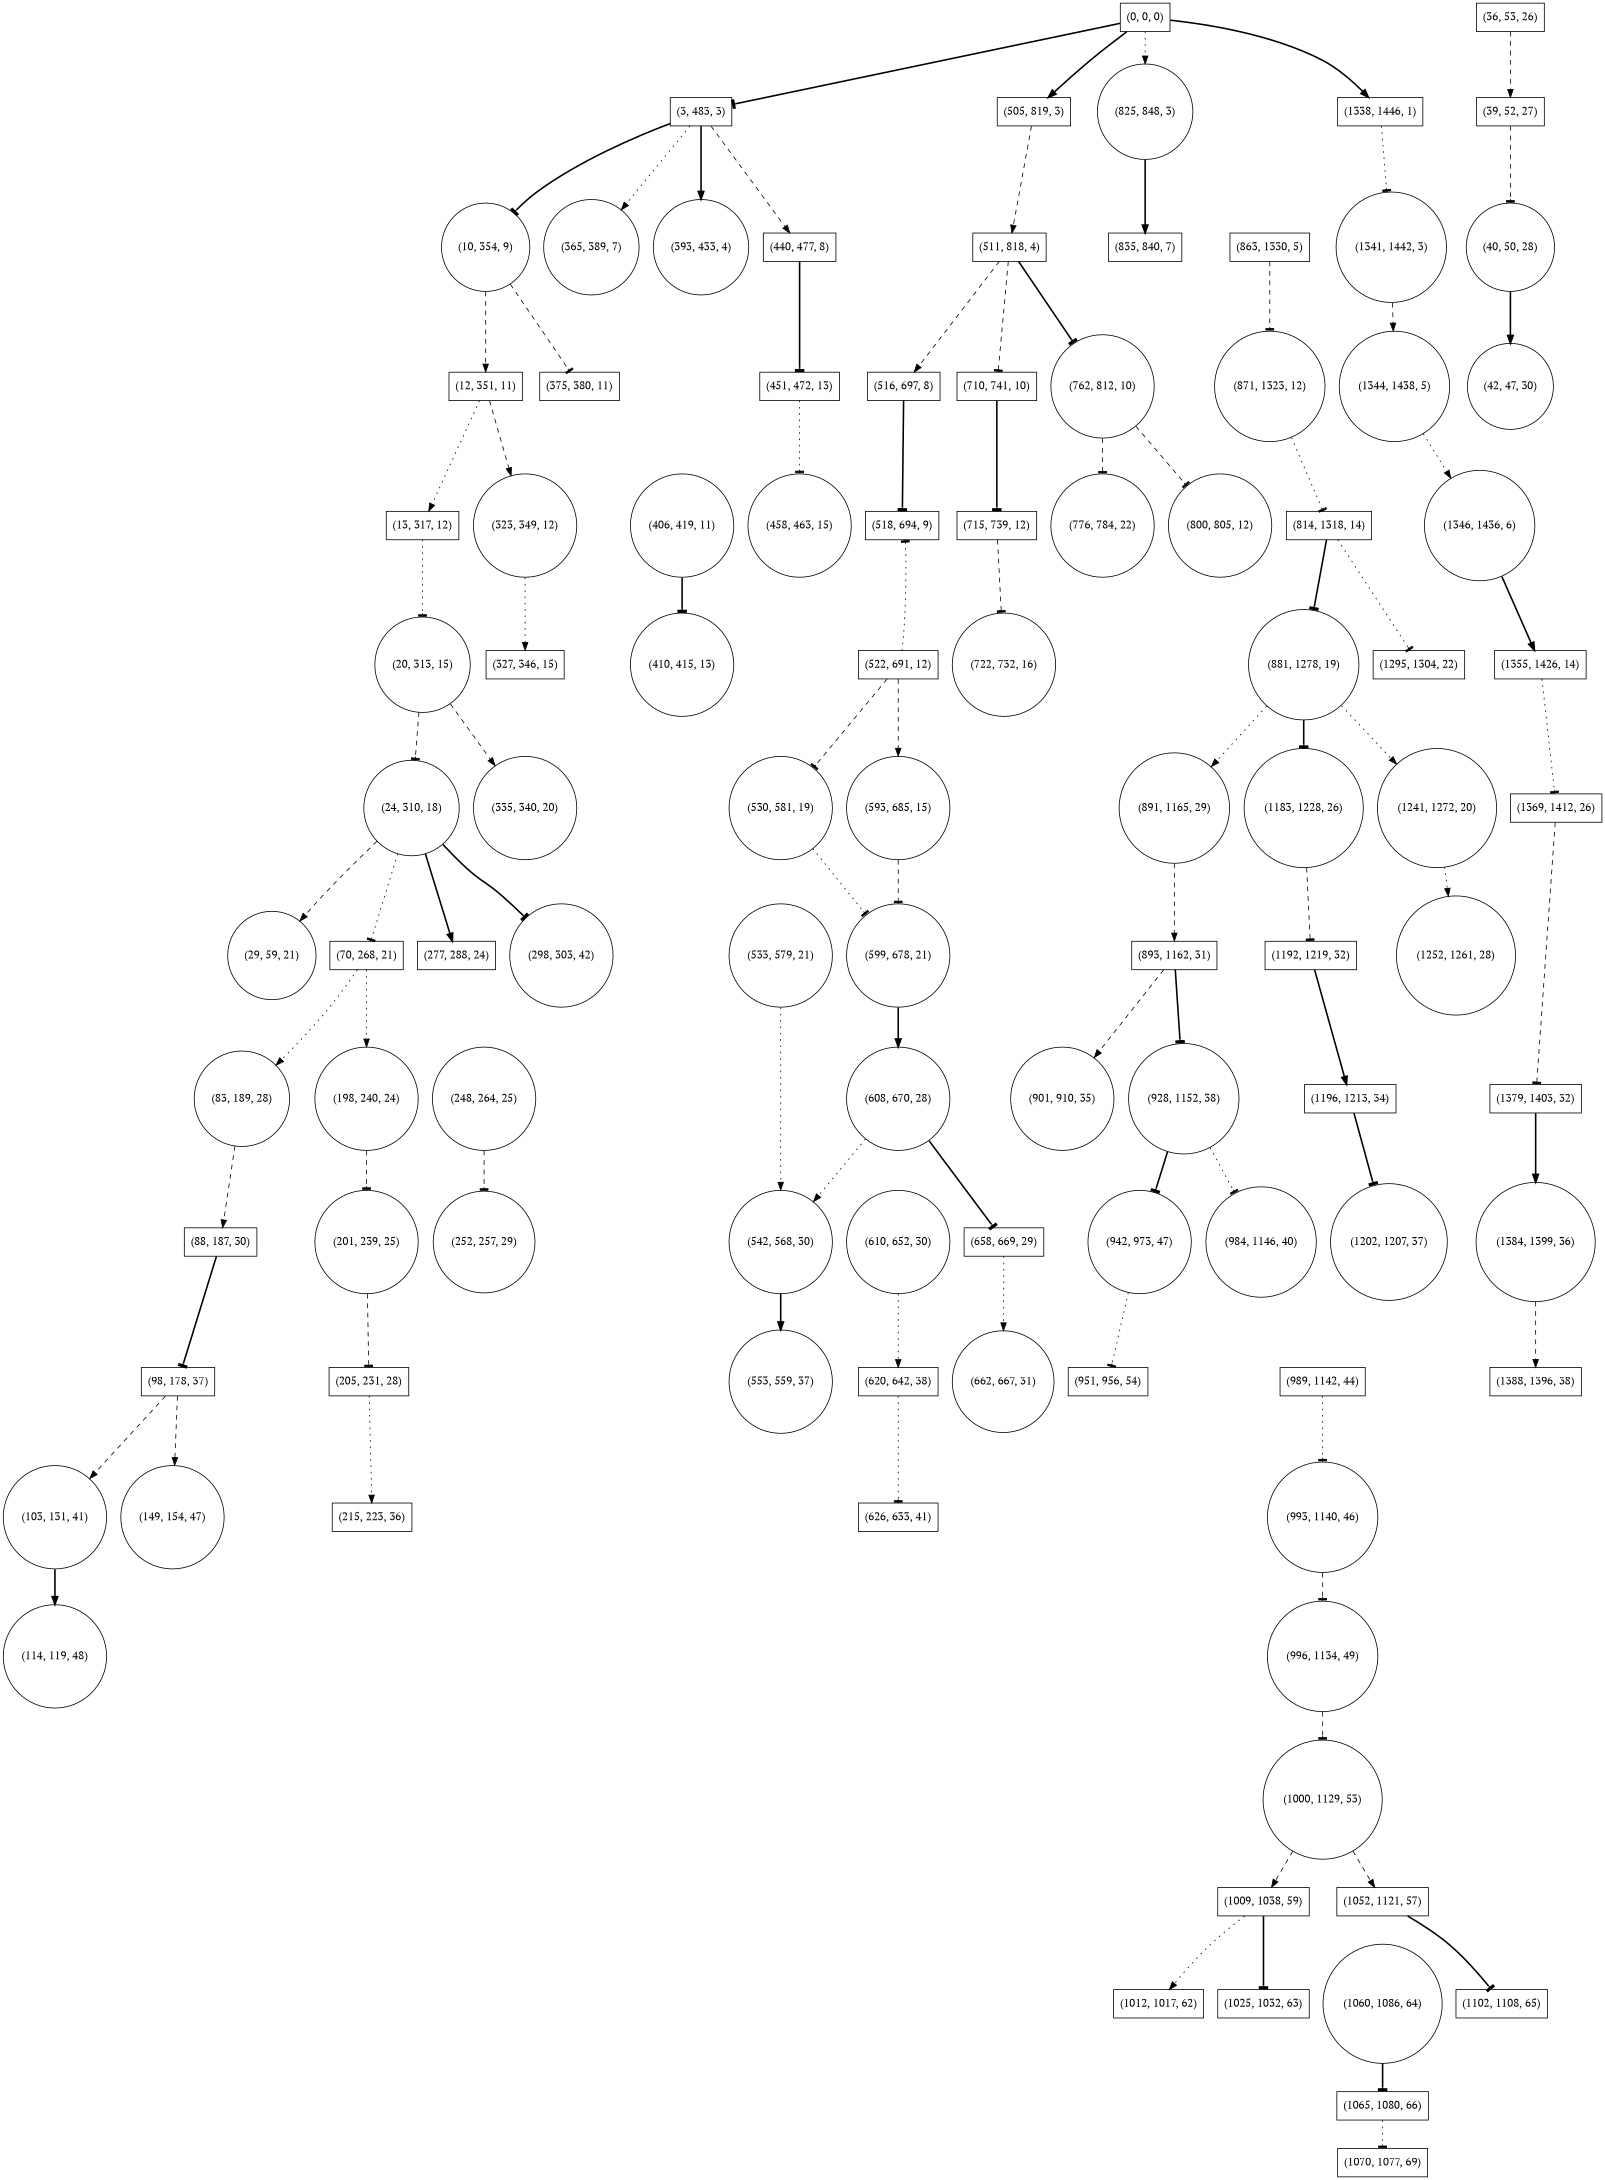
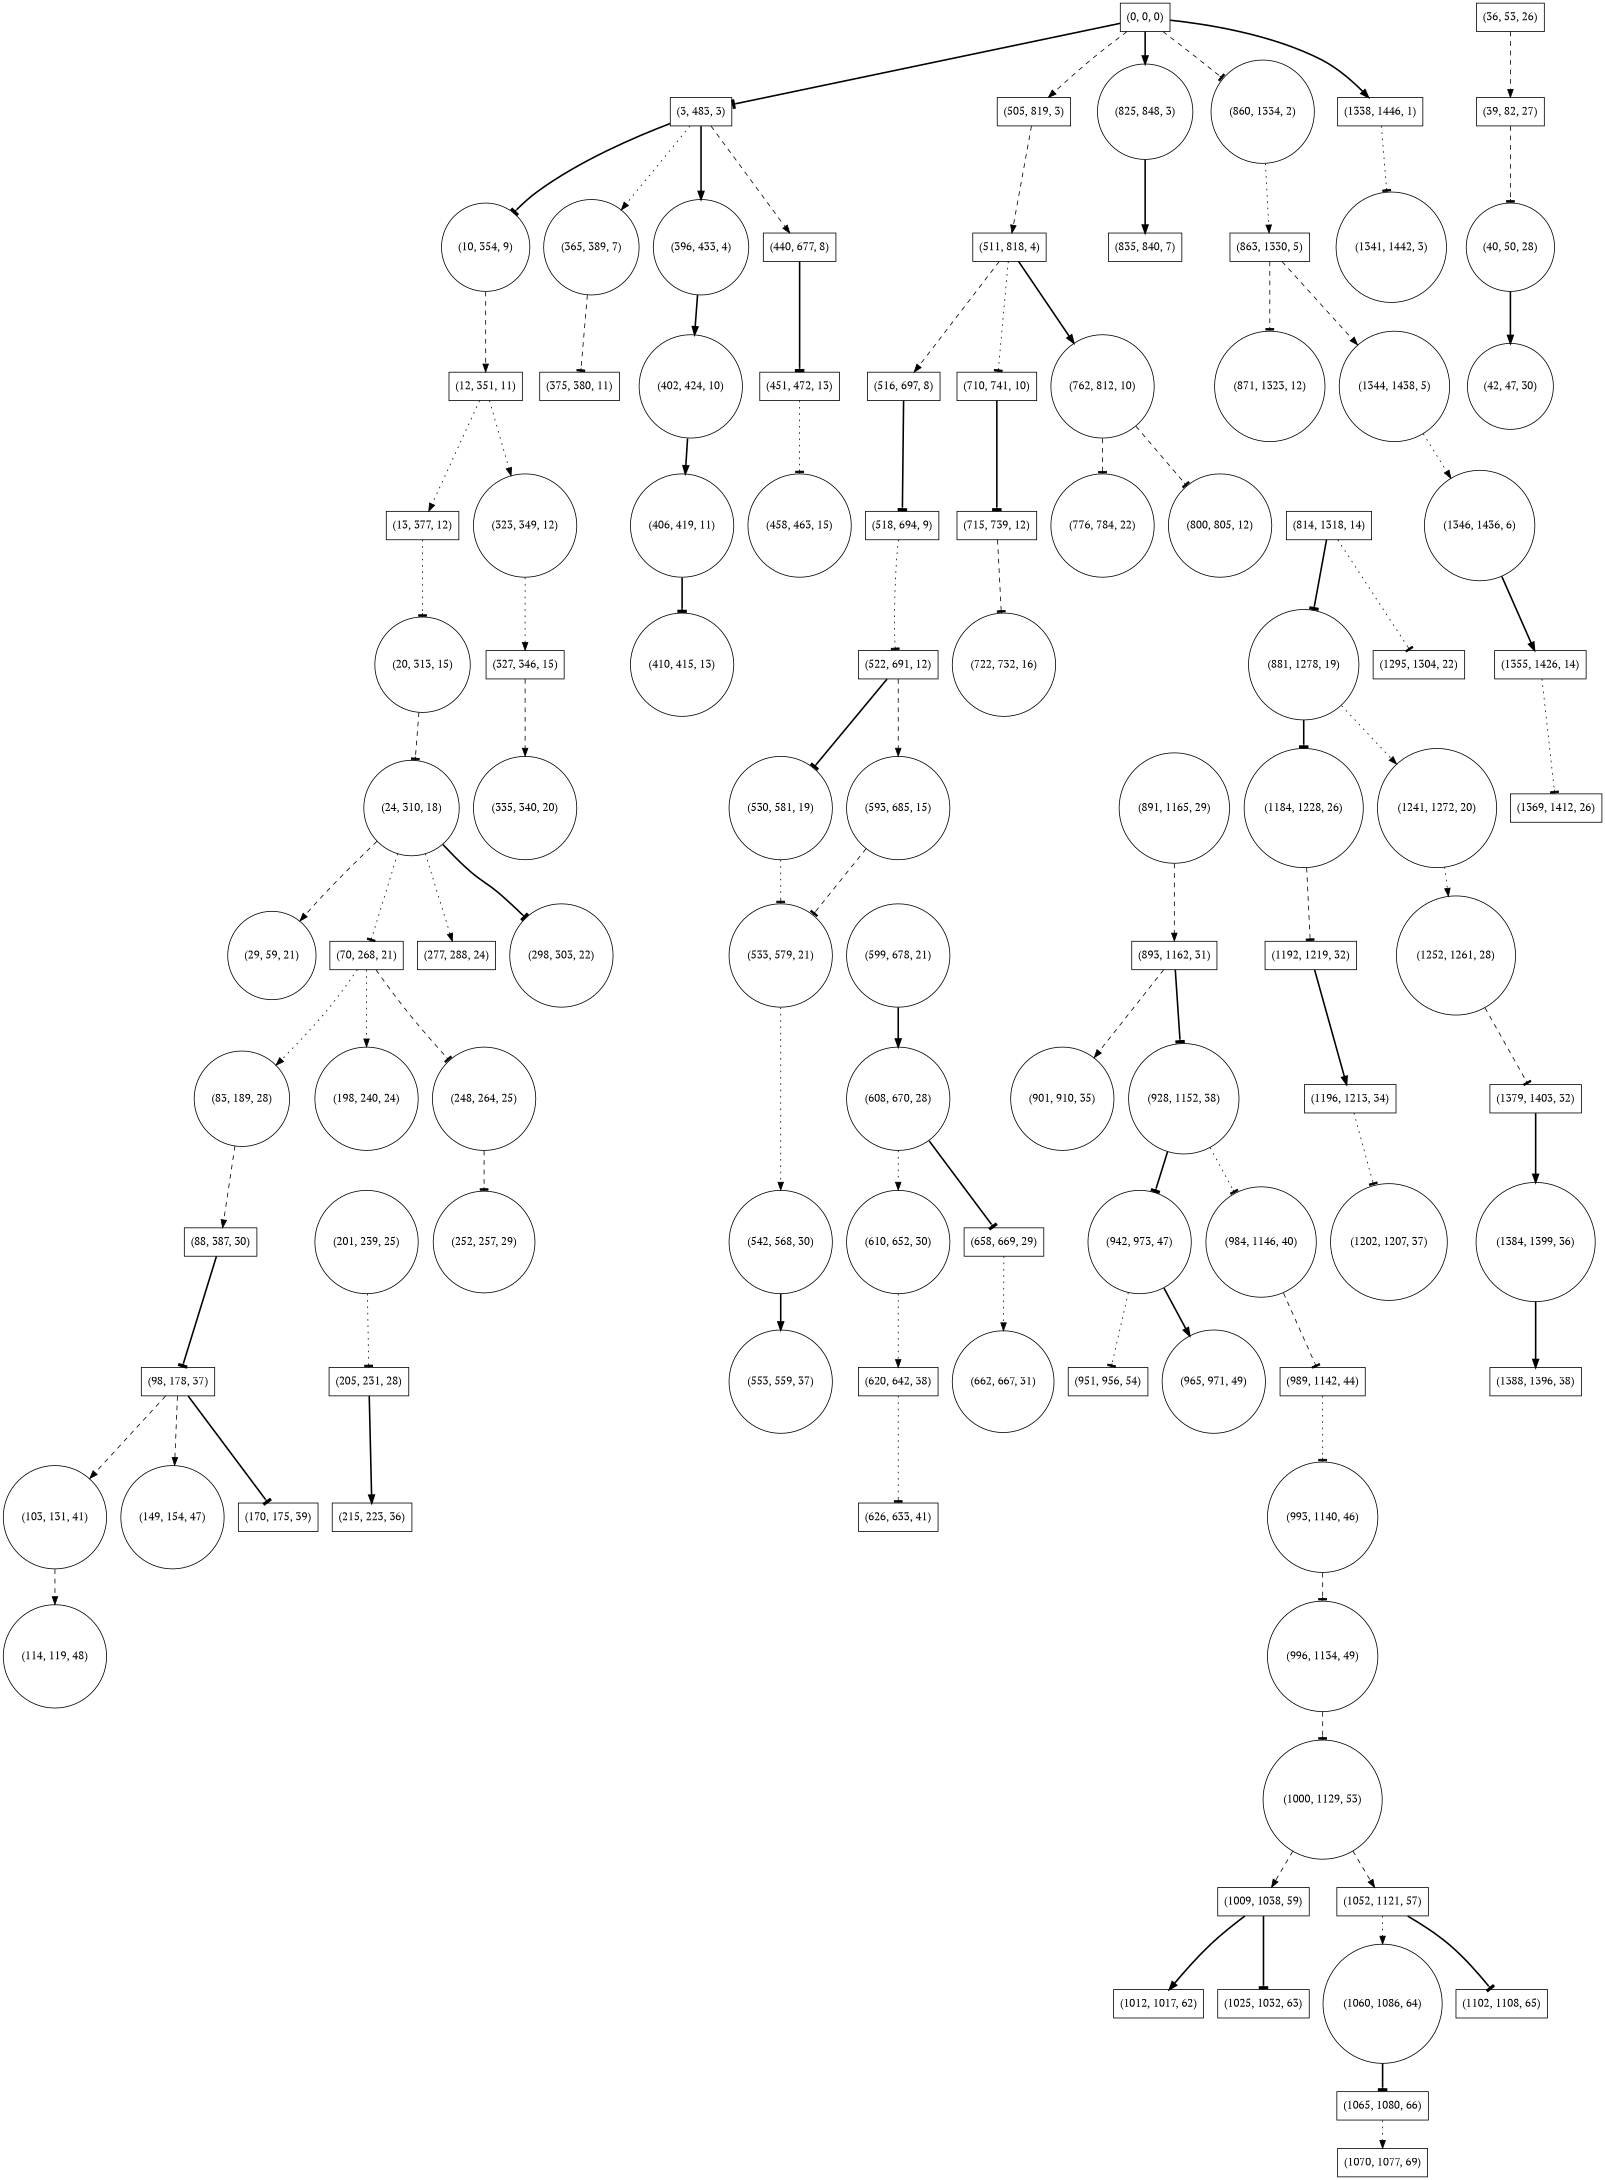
edge "(0, 0, 0)" -> "(825, 848, 3)": style dotted -> bold
edge "(0, 0, 0)" -> "(505, 819, 3)": style bold -> dashed
node "(860, 1334, 2)": added
node "(39, 52, 27)": label "(39, 52, 27)" -> "(39, 82, 27)"
node "(393, 433, 4)": label "(393, 433, 4)" -> "(396, 433, 4)"
node "(440, 477, 8)": label "(440, 477, 8)" -> "(440, 677, 8)"
edge "(511, 818, 4)" -> "(762, 812, 10)": arrowhead tee -> normal
edge "(1341, 1442, 3)" -> "(1344, 1438, 5)": now "(863, 1330, 5)" -> "(1344, 1438, 5)"
edge "(511, 818, 4)" -> "(710, 741, 10)": style dashed -> dotted
edge "(10, 354, 9)" -> "(375, 380, 11)": now "(365, 389, 7)" -> "(375, 380, 11)"
node "(402, 424, 10)": added
edge "(12, 351, 11)" -> "(323, 349, 12)": style dashed -> dotted
edge "(871, 1323, 12)" -> "(814, 1318, 14)": removed
node "(13, 317, 12)": label "(13, 317, 12)" -> "(13, 377, 12)"
edge "(522, 691, 12)" -> "(518, 694, 9)": reversed
edge "(522, 691, 12)" -> "(530, 581, 19)": style dashed -> bold
edge "(20, 313, 15)" -> "(335, 340, 20)": now "(327, 346, 15)" -> "(335, 340, 20)"
edge "(881, 1278, 19)" -> "(891, 1165, 29)": removed
node "(1183, 1228, 26)": label "(1183, 1228, 26)" -> "(1184, 1228, 26)"
edge "(530, 581, 19)" -> "(599, 678, 21)": now "(530, 581, 19)" -> "(533, 579, 21)"
edge "(593, 685, 15)" -> "(599, 678, 21)": now "(593, 685, 15)" -> "(533, 579, 21)"
edge "(24, 310, 18)" -> "(277, 288, 24)": style bold -> dotted
edge "(1369, 1412, 26)" -> "(1379, 1403, 32)": now "(1252, 1261, 28)" -> "(1379, 1403, 32)"
node "(298, 303, 42)": label "(298, 303, 42)" -> "(298, 303, 22)"
edge "(70, 268, 21)" -> "(248, 264, 25)": added
edge "(1196, 1213, 34)" -> "(1202, 1207, 37)": style bold -> dotted
edge "(608, 670, 28)" -> "(542, 568, 30)": now "(608, 670, 28)" -> "(610, 652, 30)"
edge "(198, 240, 24)" -> "(201, 239, 25)": removed
node "(88, 187, 30)": label "(88, 187, 30)" -> "(88, 387, 30)"
edge "(984, 1146, 40)" -> "(989, 1142, 44)": added
edge "(201, 239, 25)" -> "(205, 231, 28)": style dashed -> dotted
edge "(1384, 1399, 36)" -> "(1388, 1396, 38)": style dashed -> bold
node "(965, 971, 49)": added
edge "(205, 231, 28)" -> "(215, 223, 36)": style dotted -> bold
node "(170, 175, 39)": added
edge "(103, 131, 41)" -> "(114, 119, 48)": style bold -> dashed
edge "(1052, 1121, 57)" -> "(1060, 1086, 64)": added
edge "(1009, 1038, 59)" -> "(1012, 1017, 62)": style dotted -> bold
edge "(1065, 1080, 66)" -> "(1070, 1077, 69)": arrowhead tee -> normal
